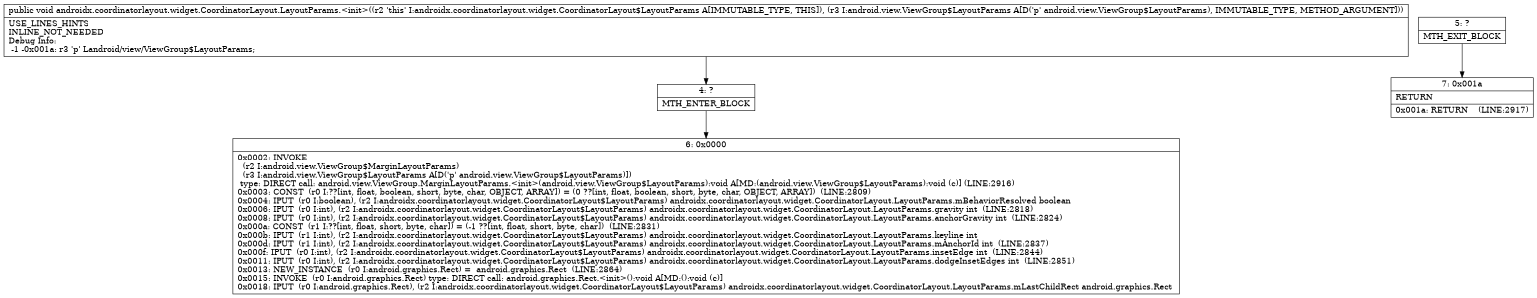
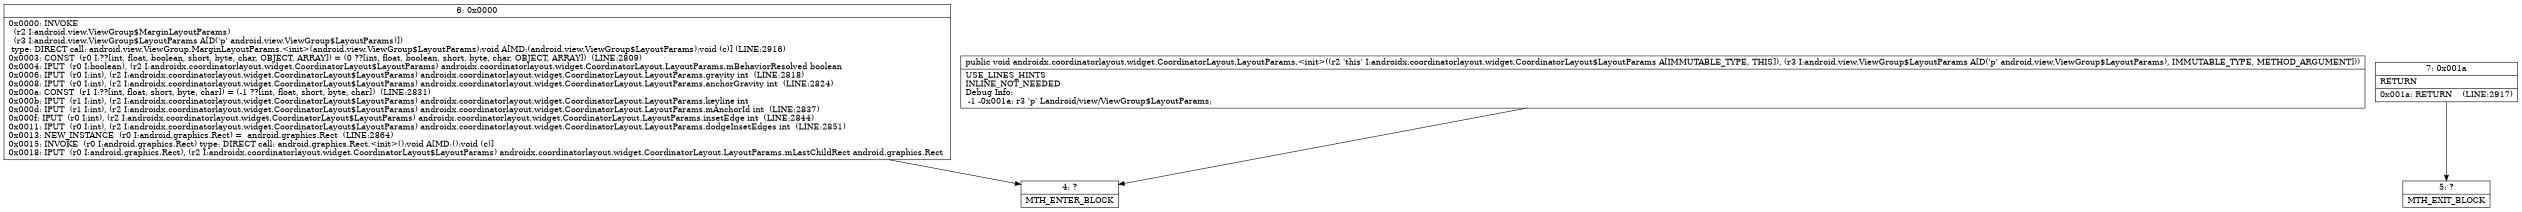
edge "5: ?" -> "7: 0x001a": reversed
edge "4: ?" -> "6: 0x0000": reversed
node "6: 0x0000": text "0x0002: INVOKE" -> "0x0000: INVOKE"
